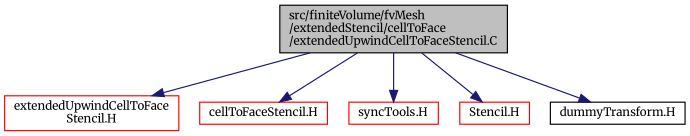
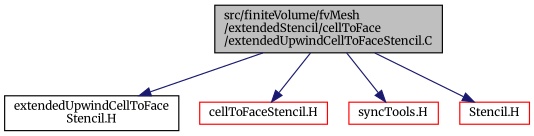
node "extendedUpwindCellToFace Stencil.H": color red -> black
node "dummyTransform.H": removed
